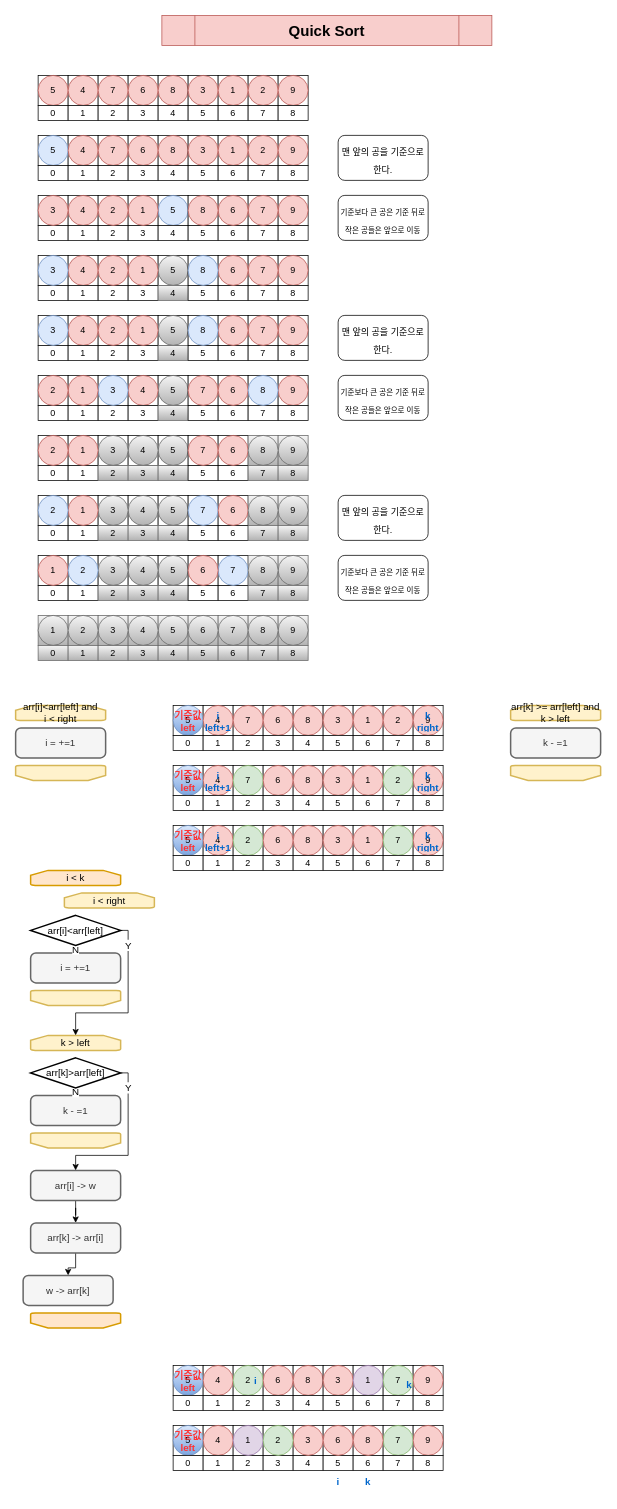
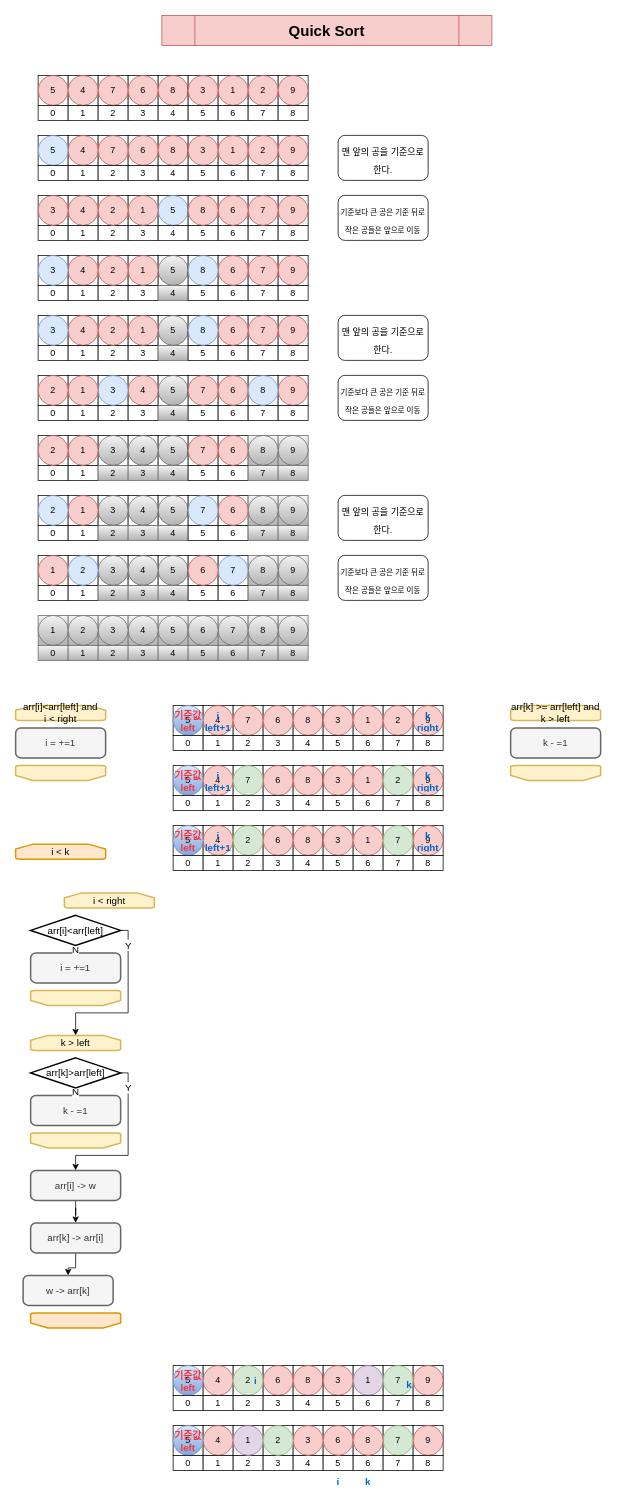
node "i < k": moved (75, 878) -> (60, 852)
